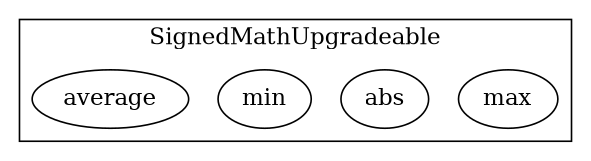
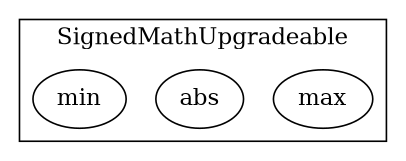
node "average": removed
